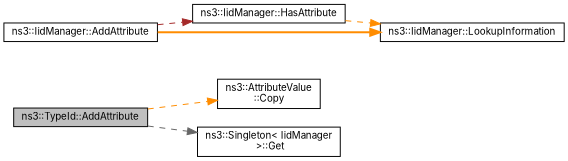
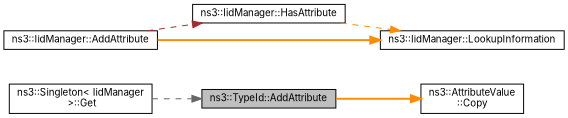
edge "ns3::TypeId::AddAttribute" -> "ns3::AttributeValue ::Copy": style dashed -> bold
edge "ns3::TypeId::AddAttribute" -> "ns3::Singleton< IidManager >::Get": reversed
